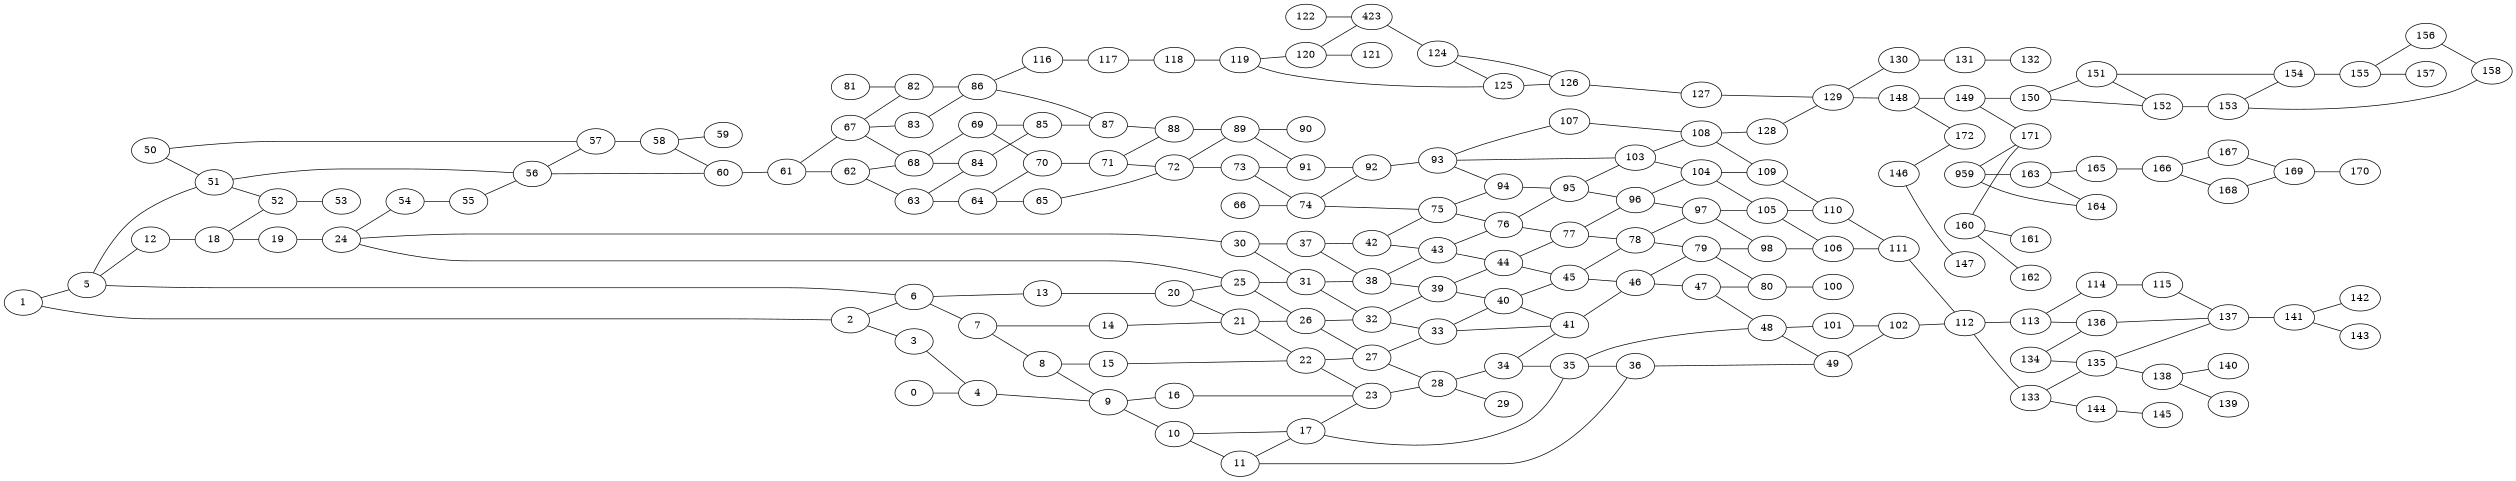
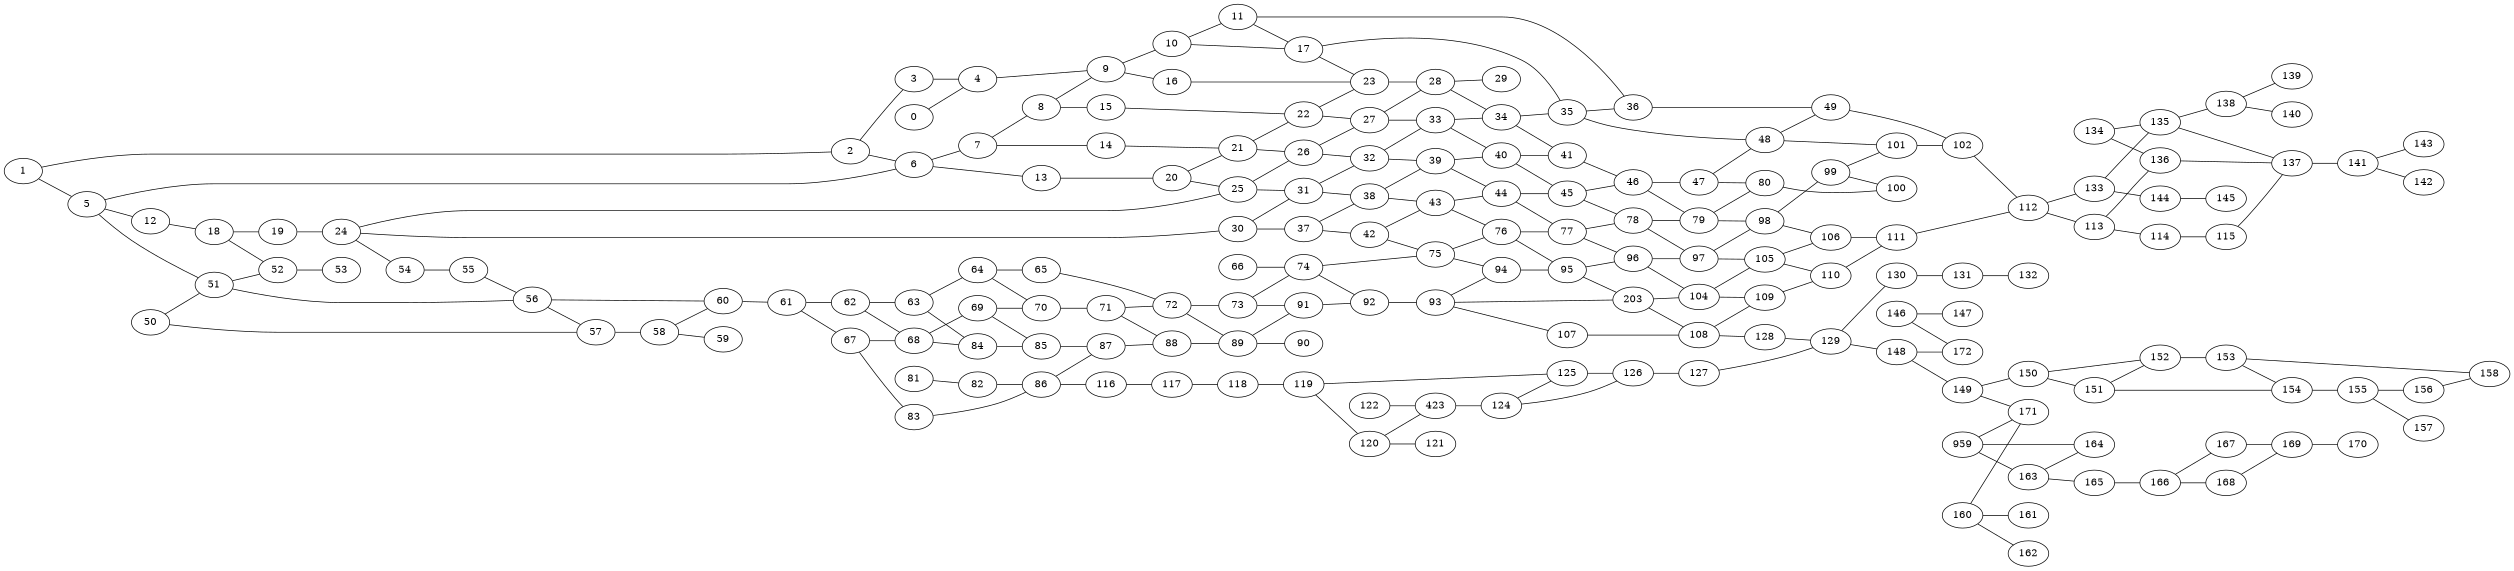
edge "82" -- "67": removed
node "103": label "103" -> "203"
node "99": added
edge "41" -- "33": now "34" -- "33"
